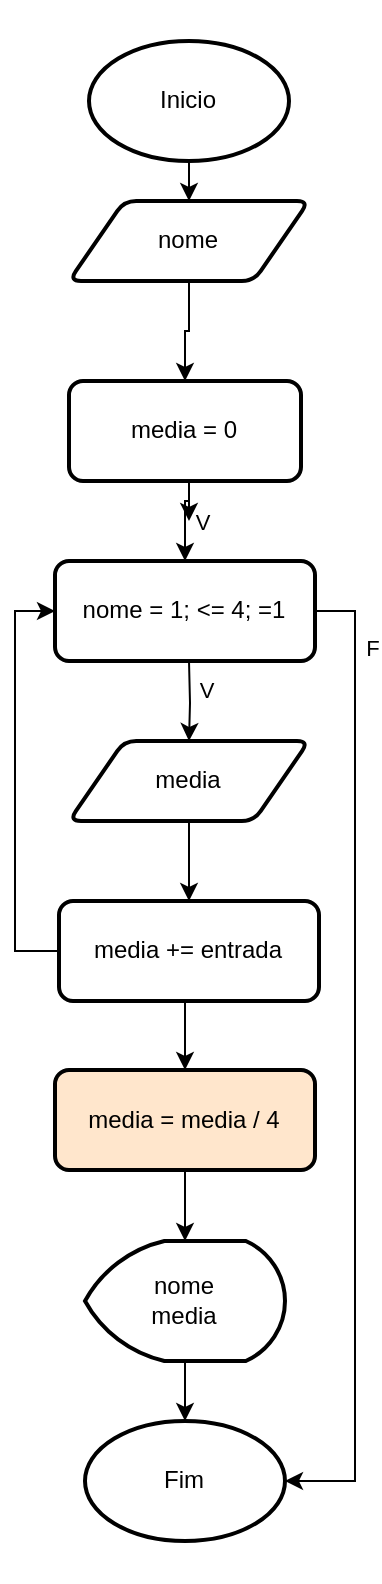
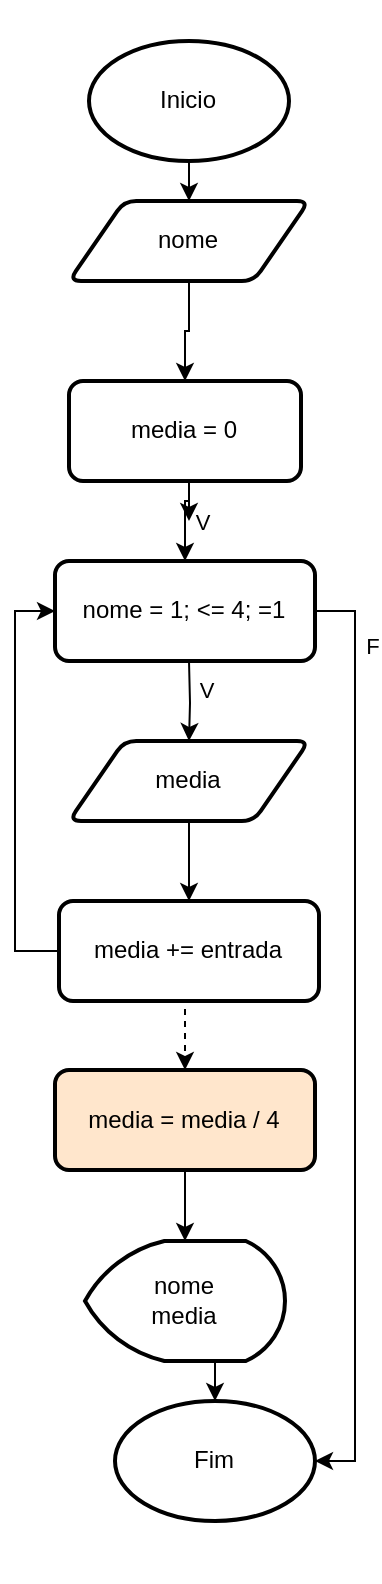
edge "media += entrada" -> "media = media / 4": style solid -> dashed
node "Fim": moved (185, 1481) -> (215, 1461)
